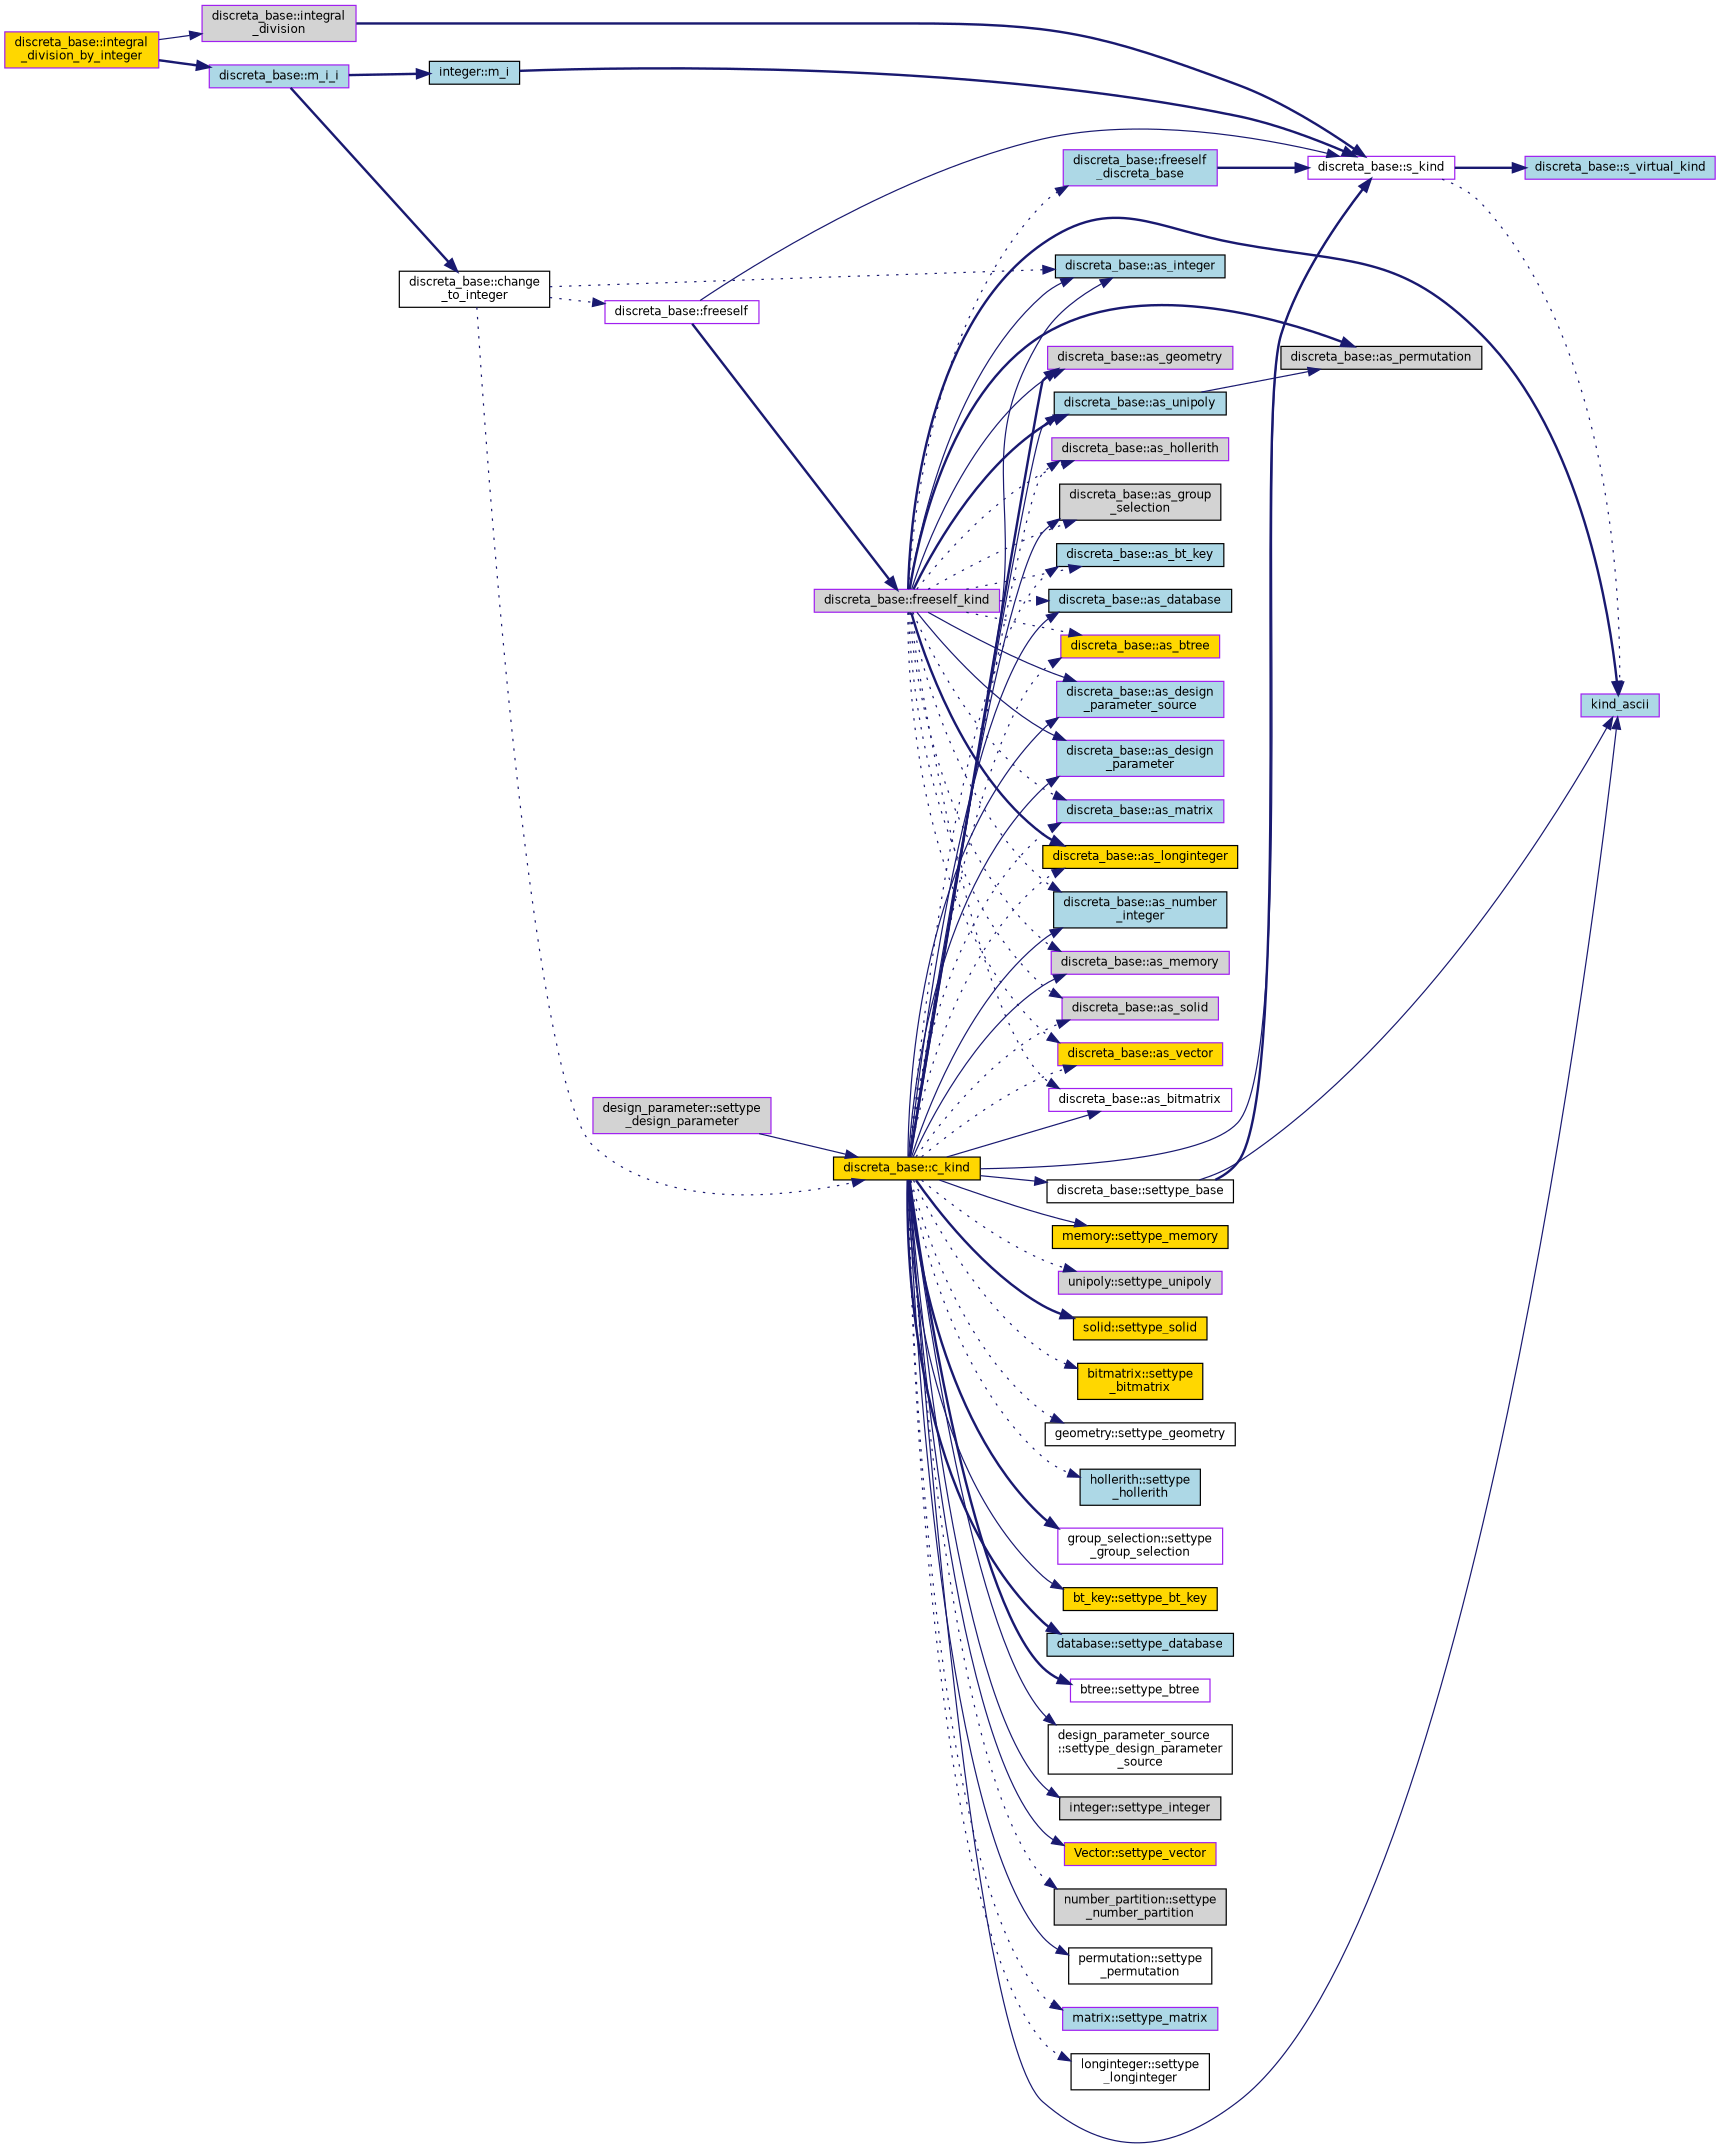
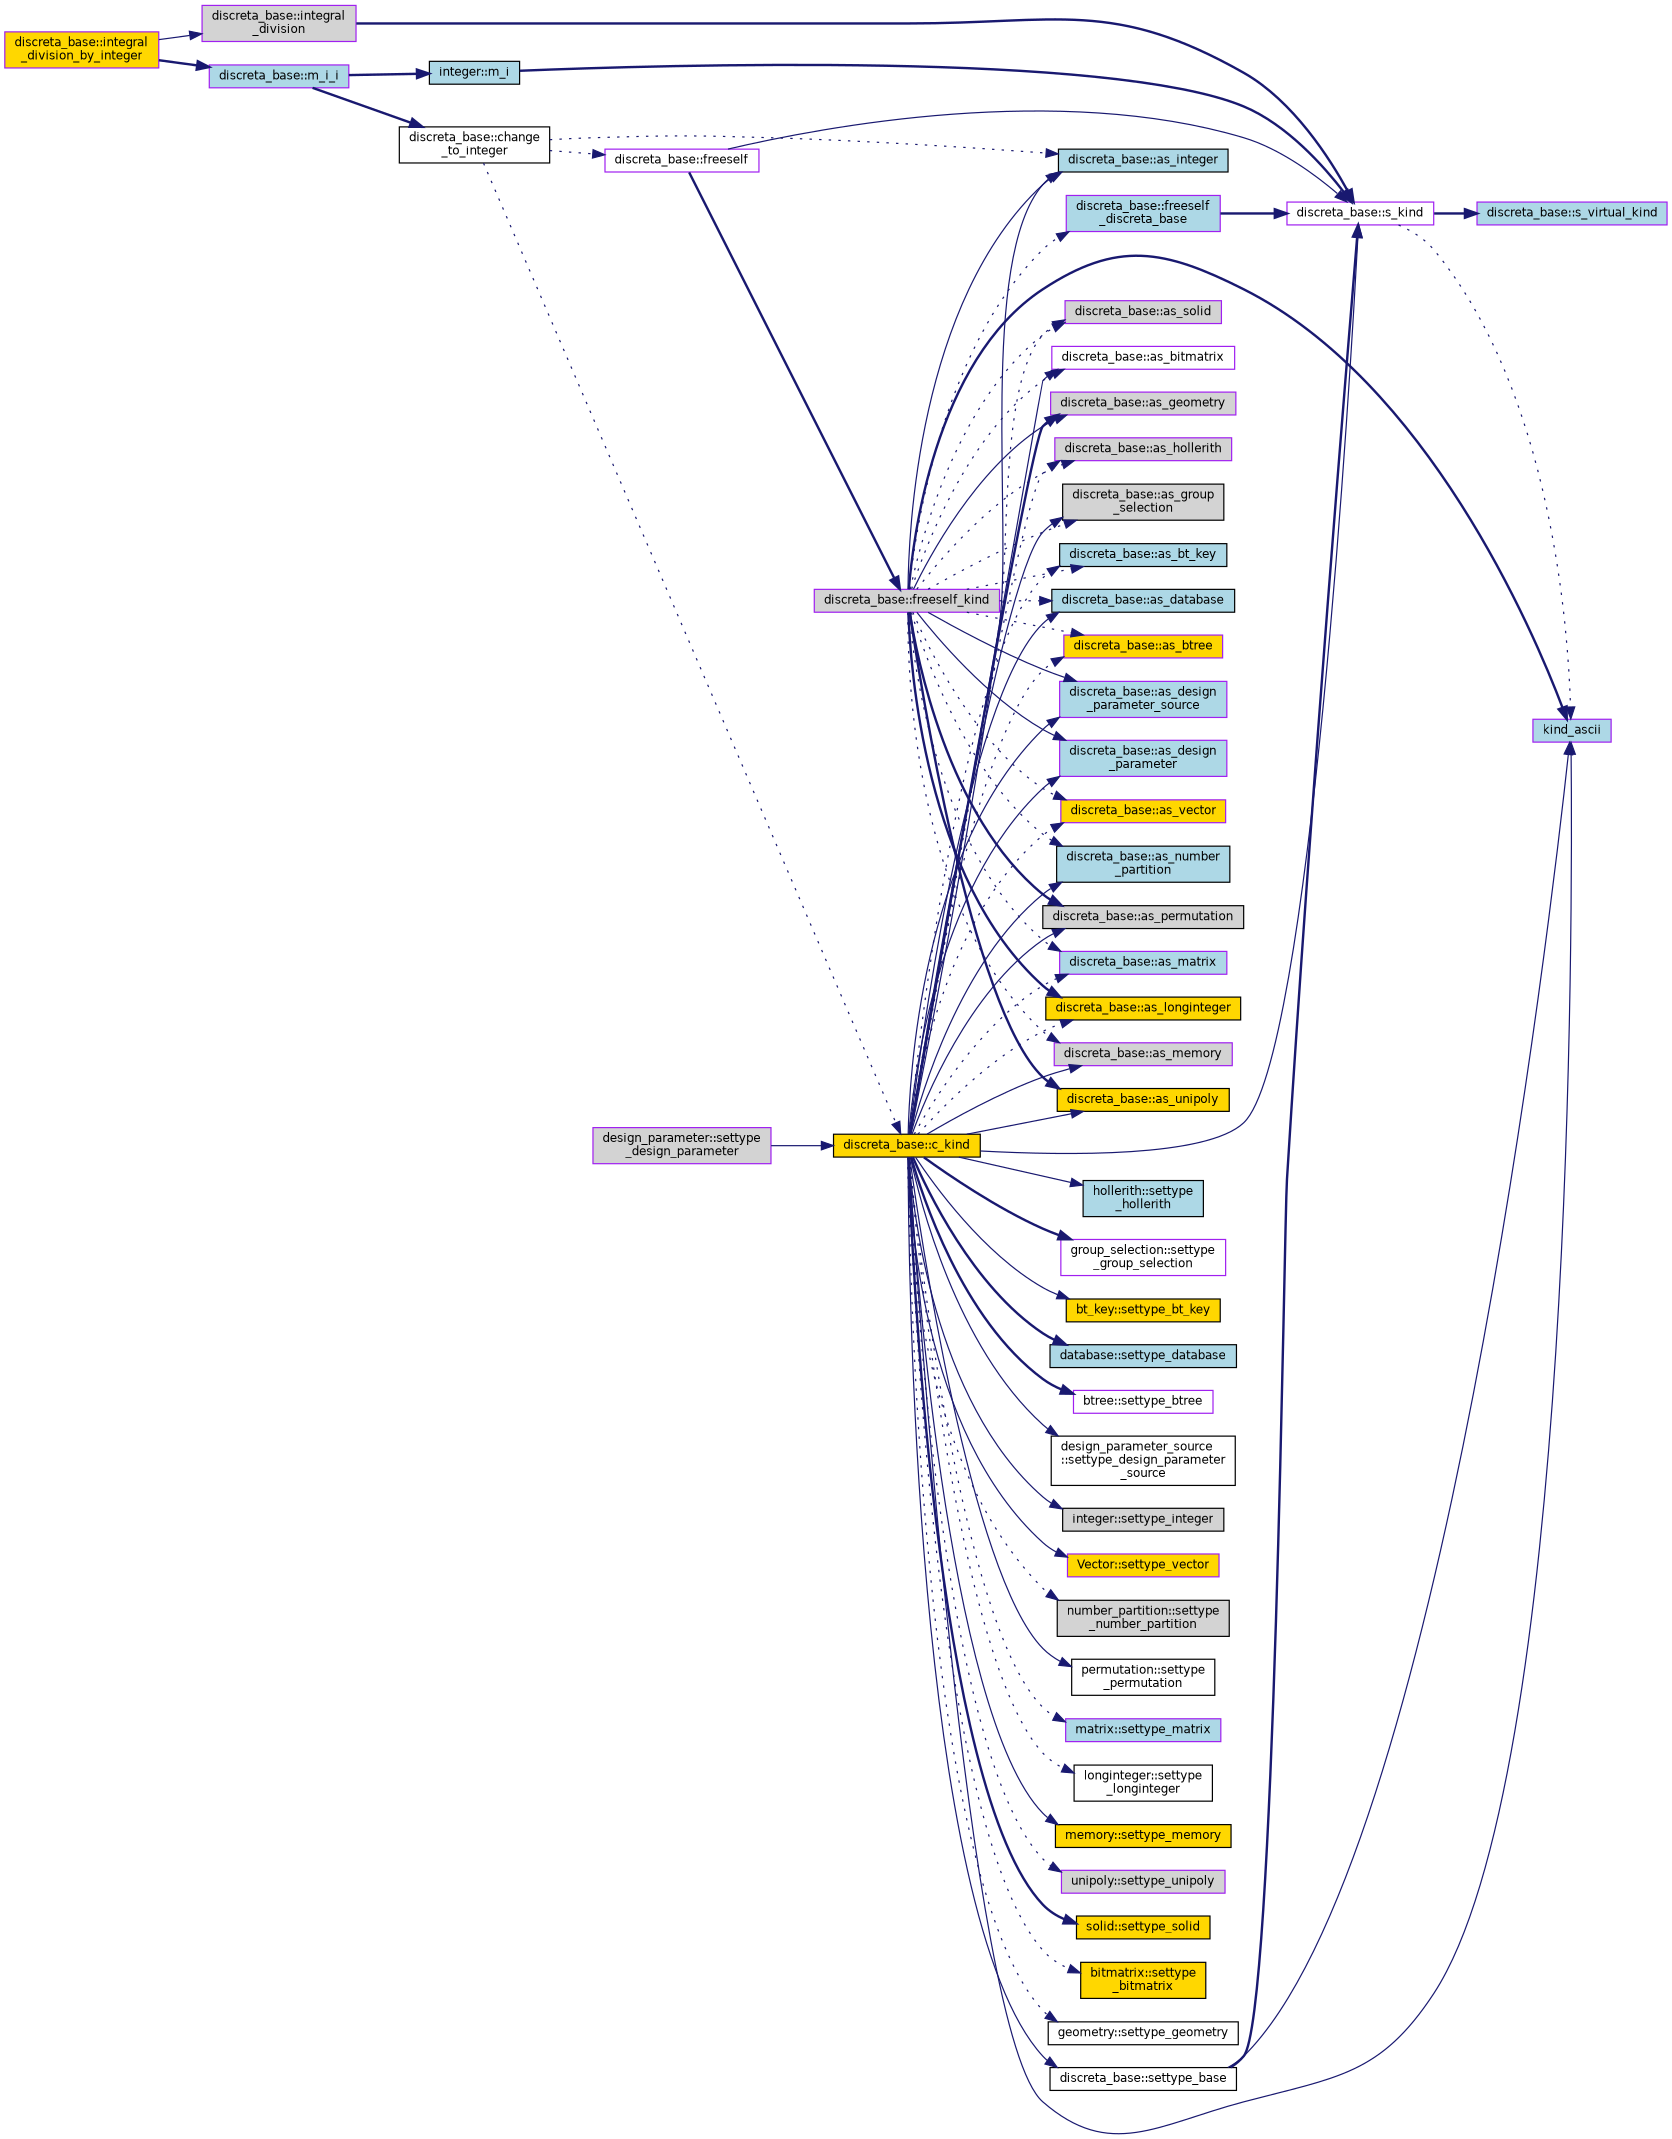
edge "discreta_base::as_unipoly" -> "discreta_base::as_permutation": now "discreta_base::c_kind" -> "discreta_base::as_permutation"
node "discreta_base::as_unipoly": fillcolor lightblue -> gold
node "discreta_base::as_number _integer": label "discreta_base::as_number _integer" -> "discreta_base::as_number _partition"
edge "discreta_base::c_kind" -> "hollerith::settype _hollerith": style dotted -> solid
